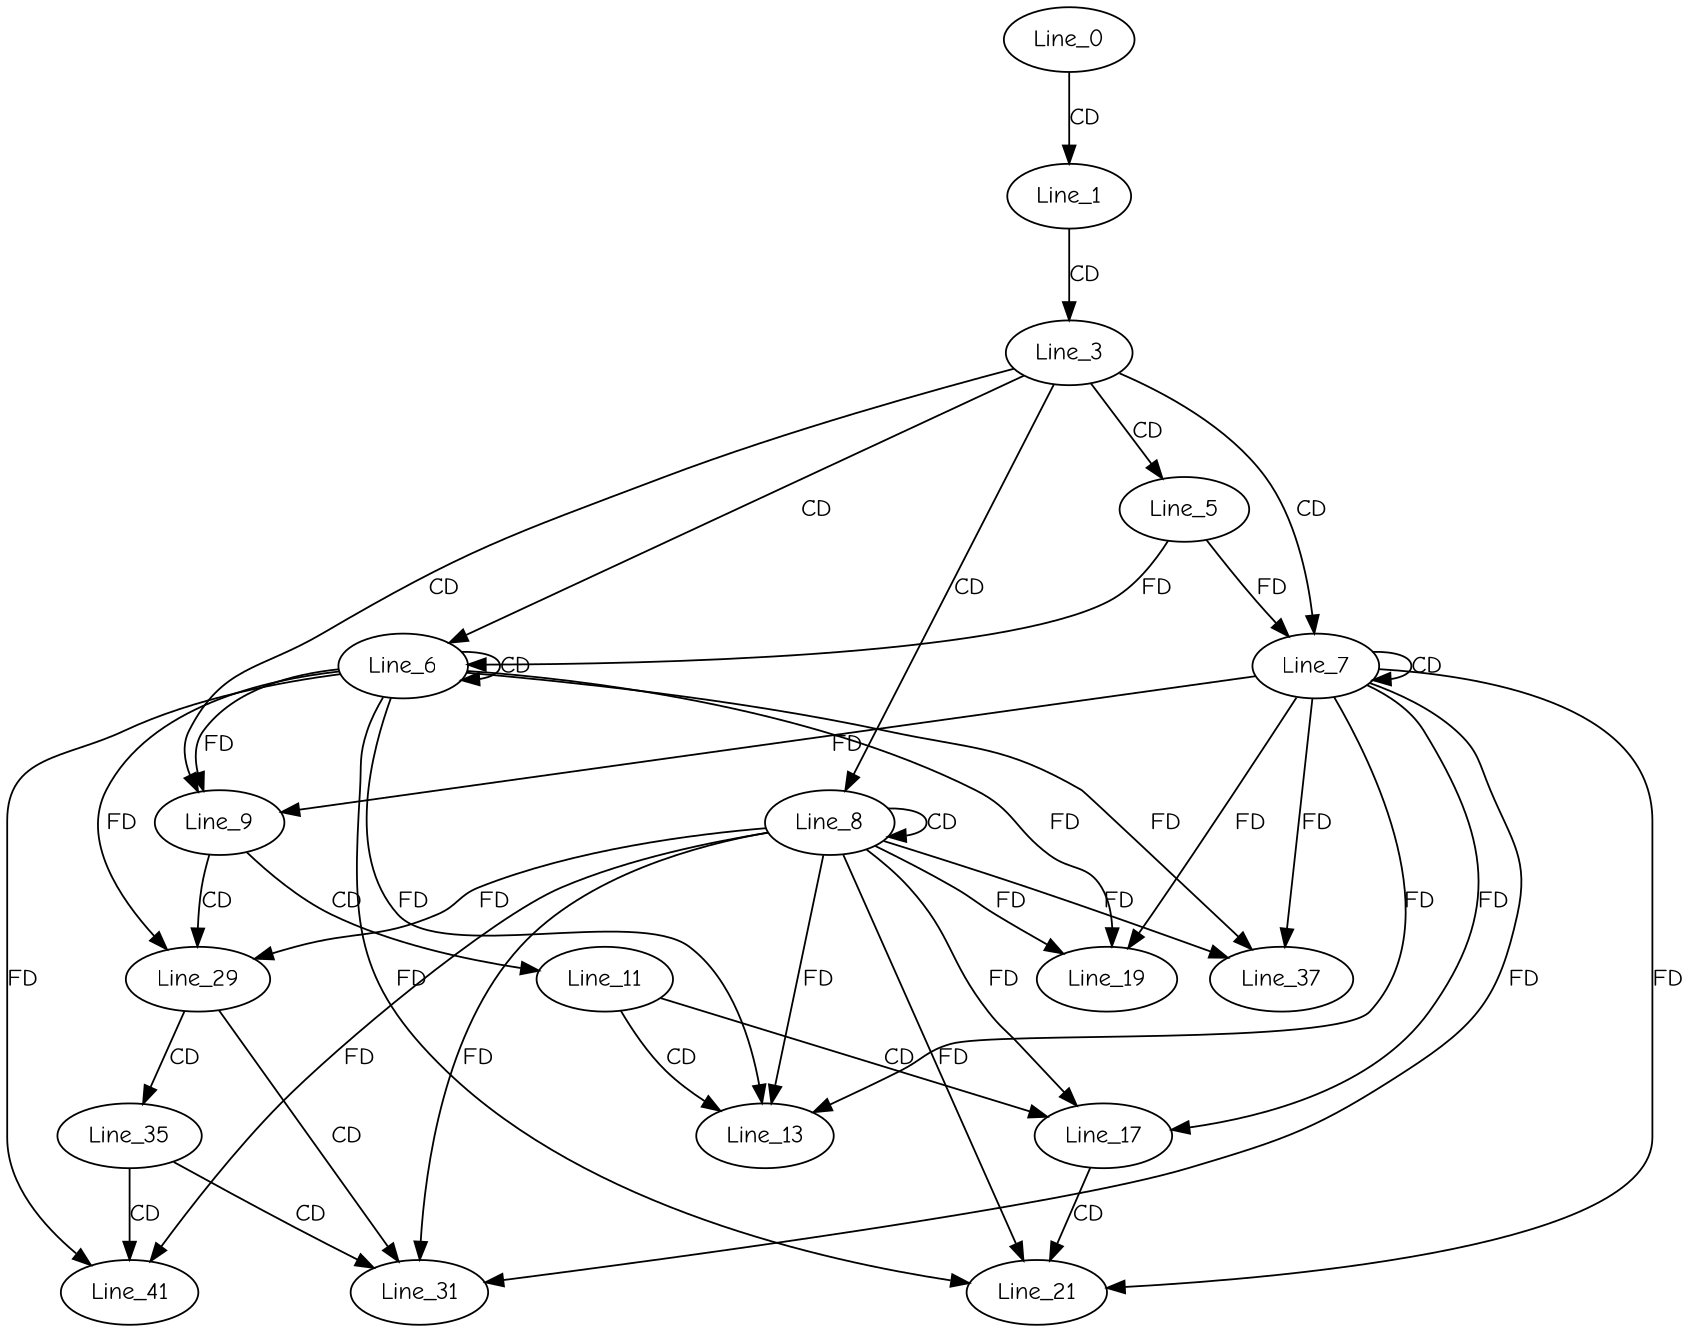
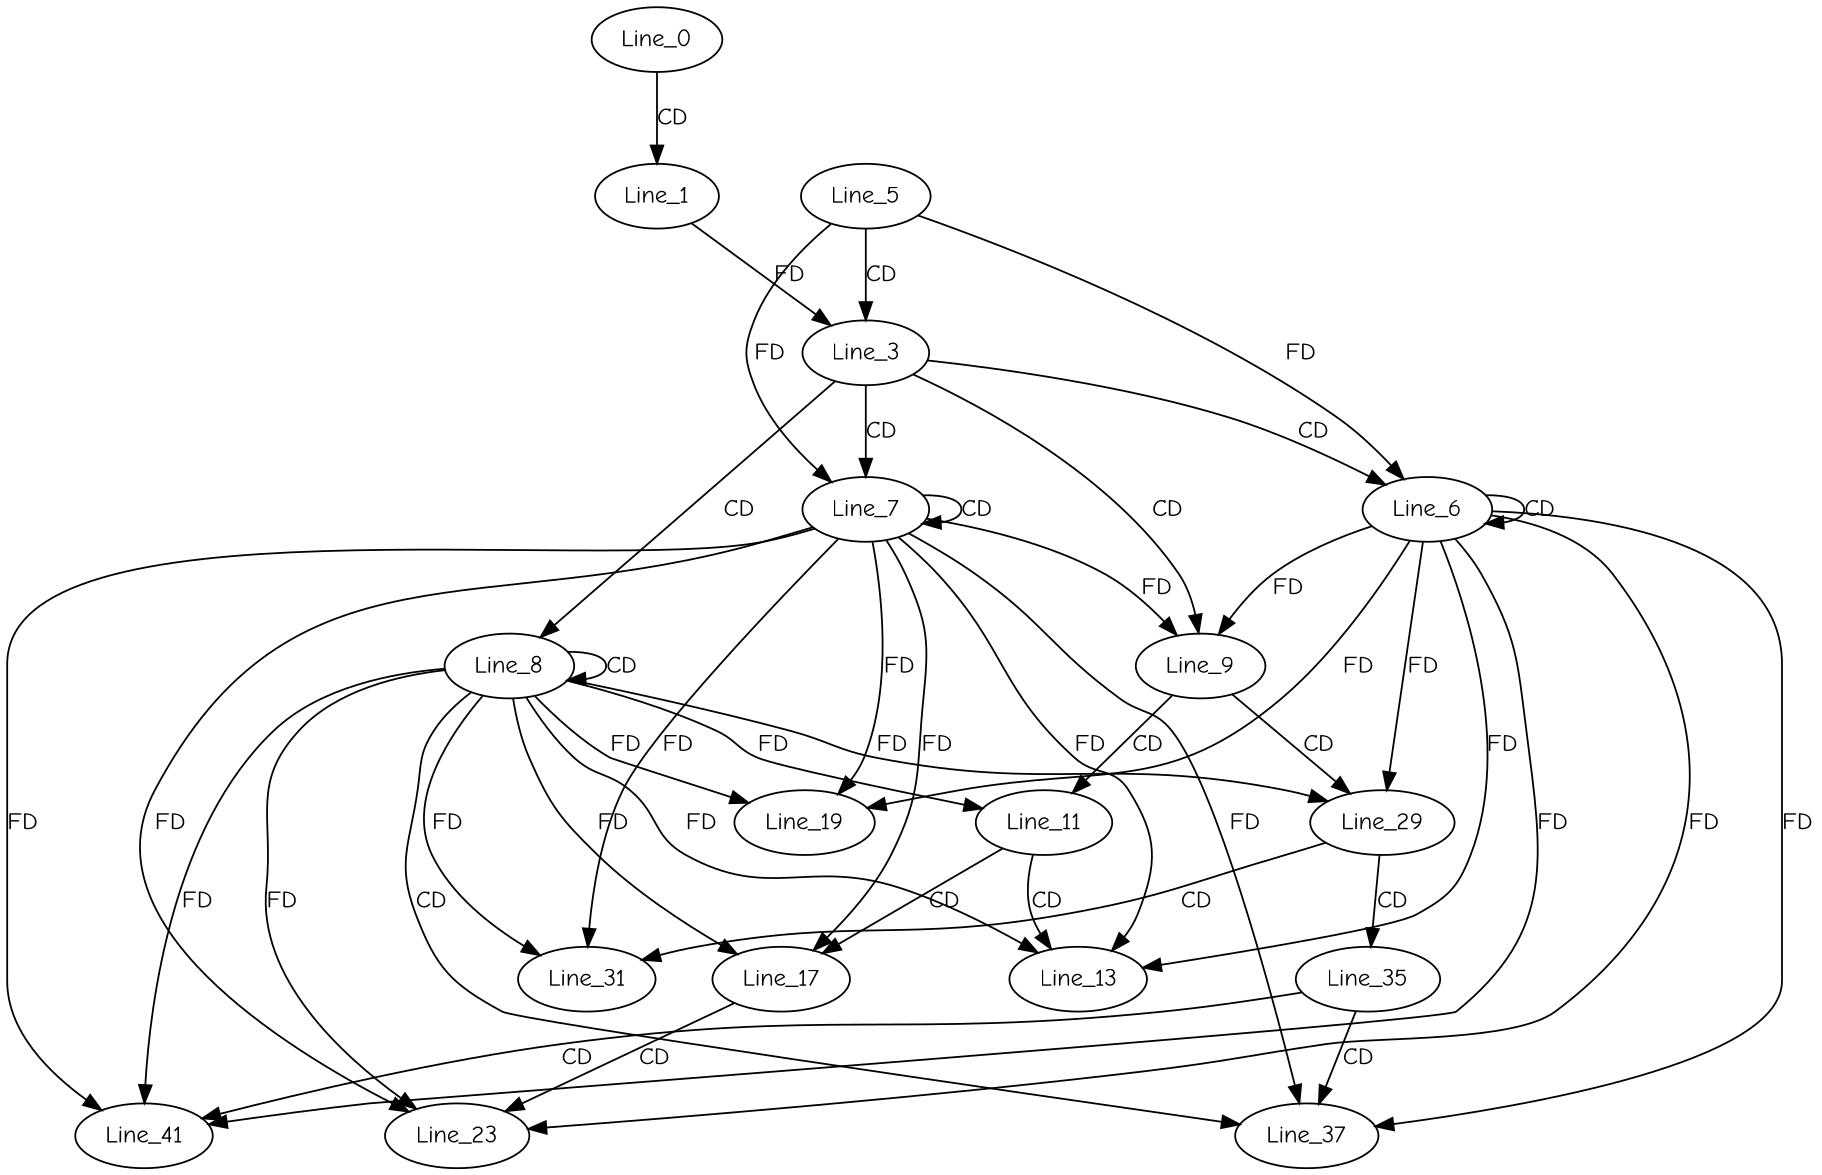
edge "Line_1" -> "Line_3": label "CD" -> "FD"
edge "Line_3" -> "Line_5": reversed
edge "Line_7" -> "Line_41": added, label "FD"
edge "Line_8" -> "Line_11": added, label "FD"
edge "Line_8" -> "Line_37": label "FD" -> "CD"
edge "Line_35" -> "Line_31": now "Line_35" -> "Line_37"
node "Line_21": label "Line_21" -> "Line_23"
